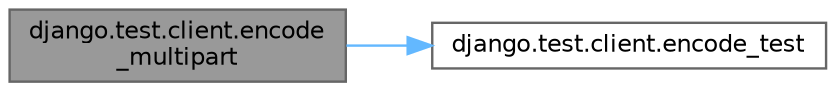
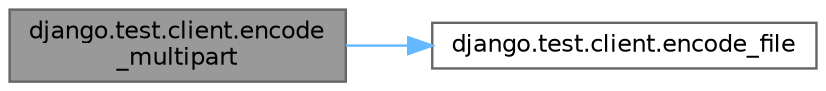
node "django.test.client.encode_test": label "django.test.client.encode_test" -> "django.test.client.encode_file"
